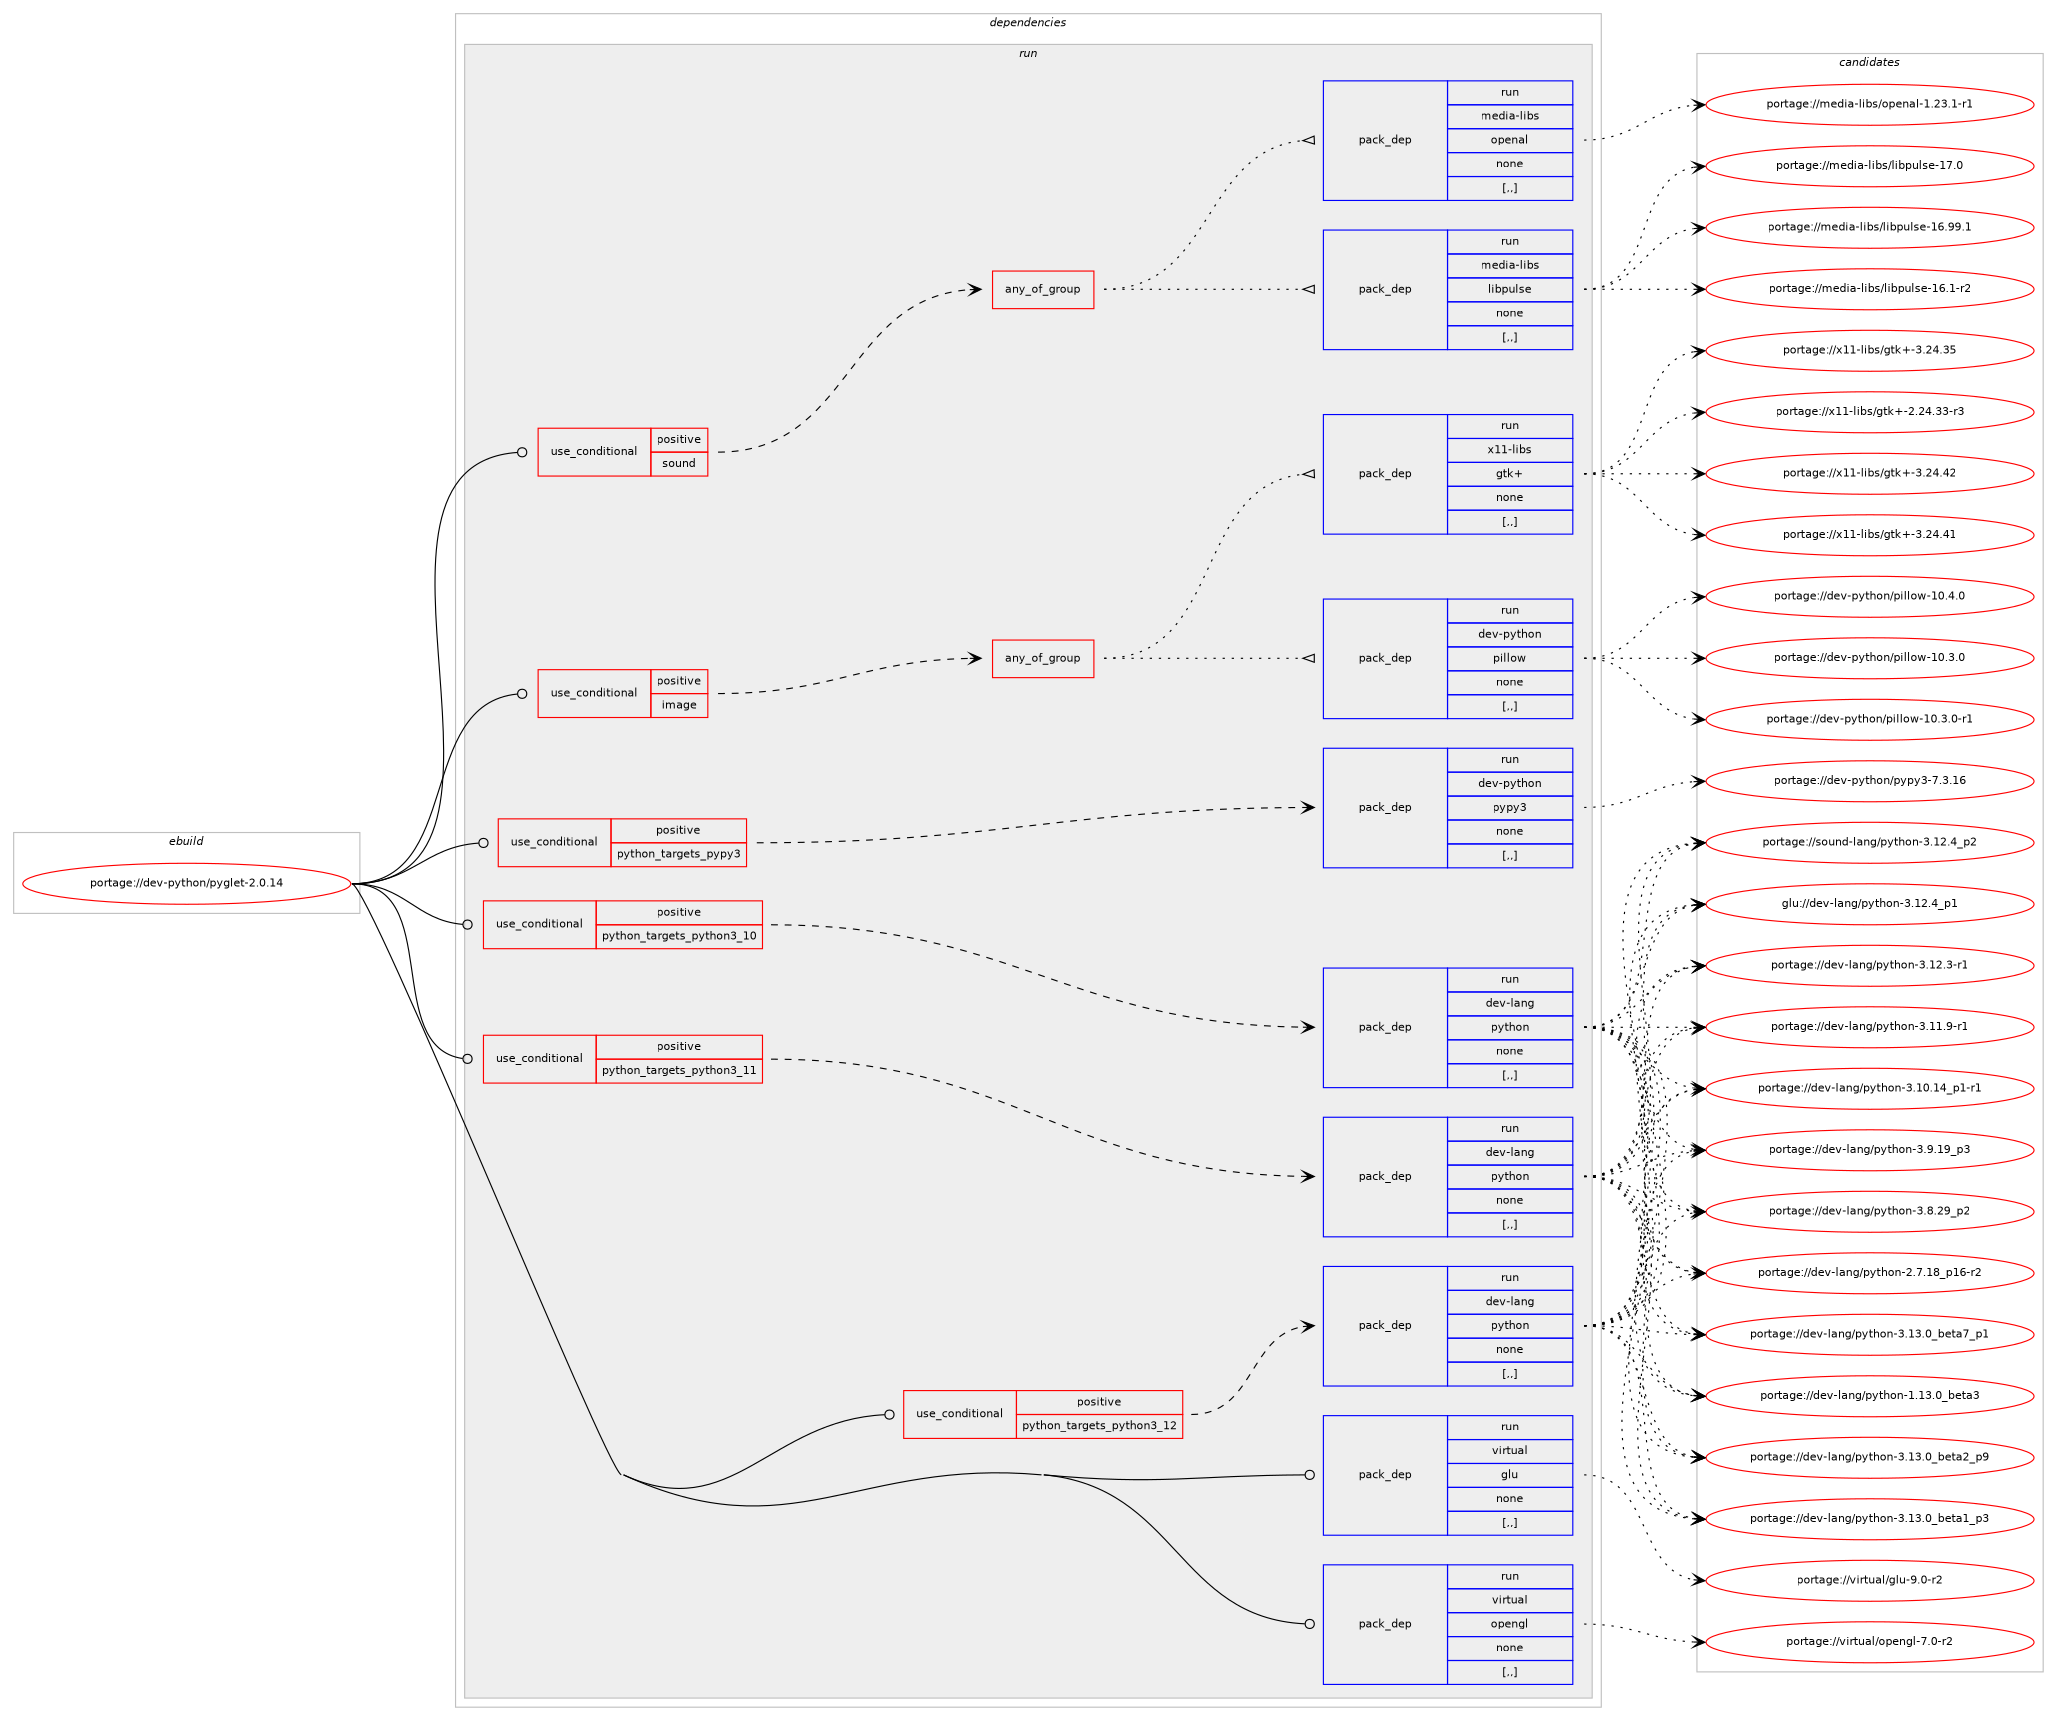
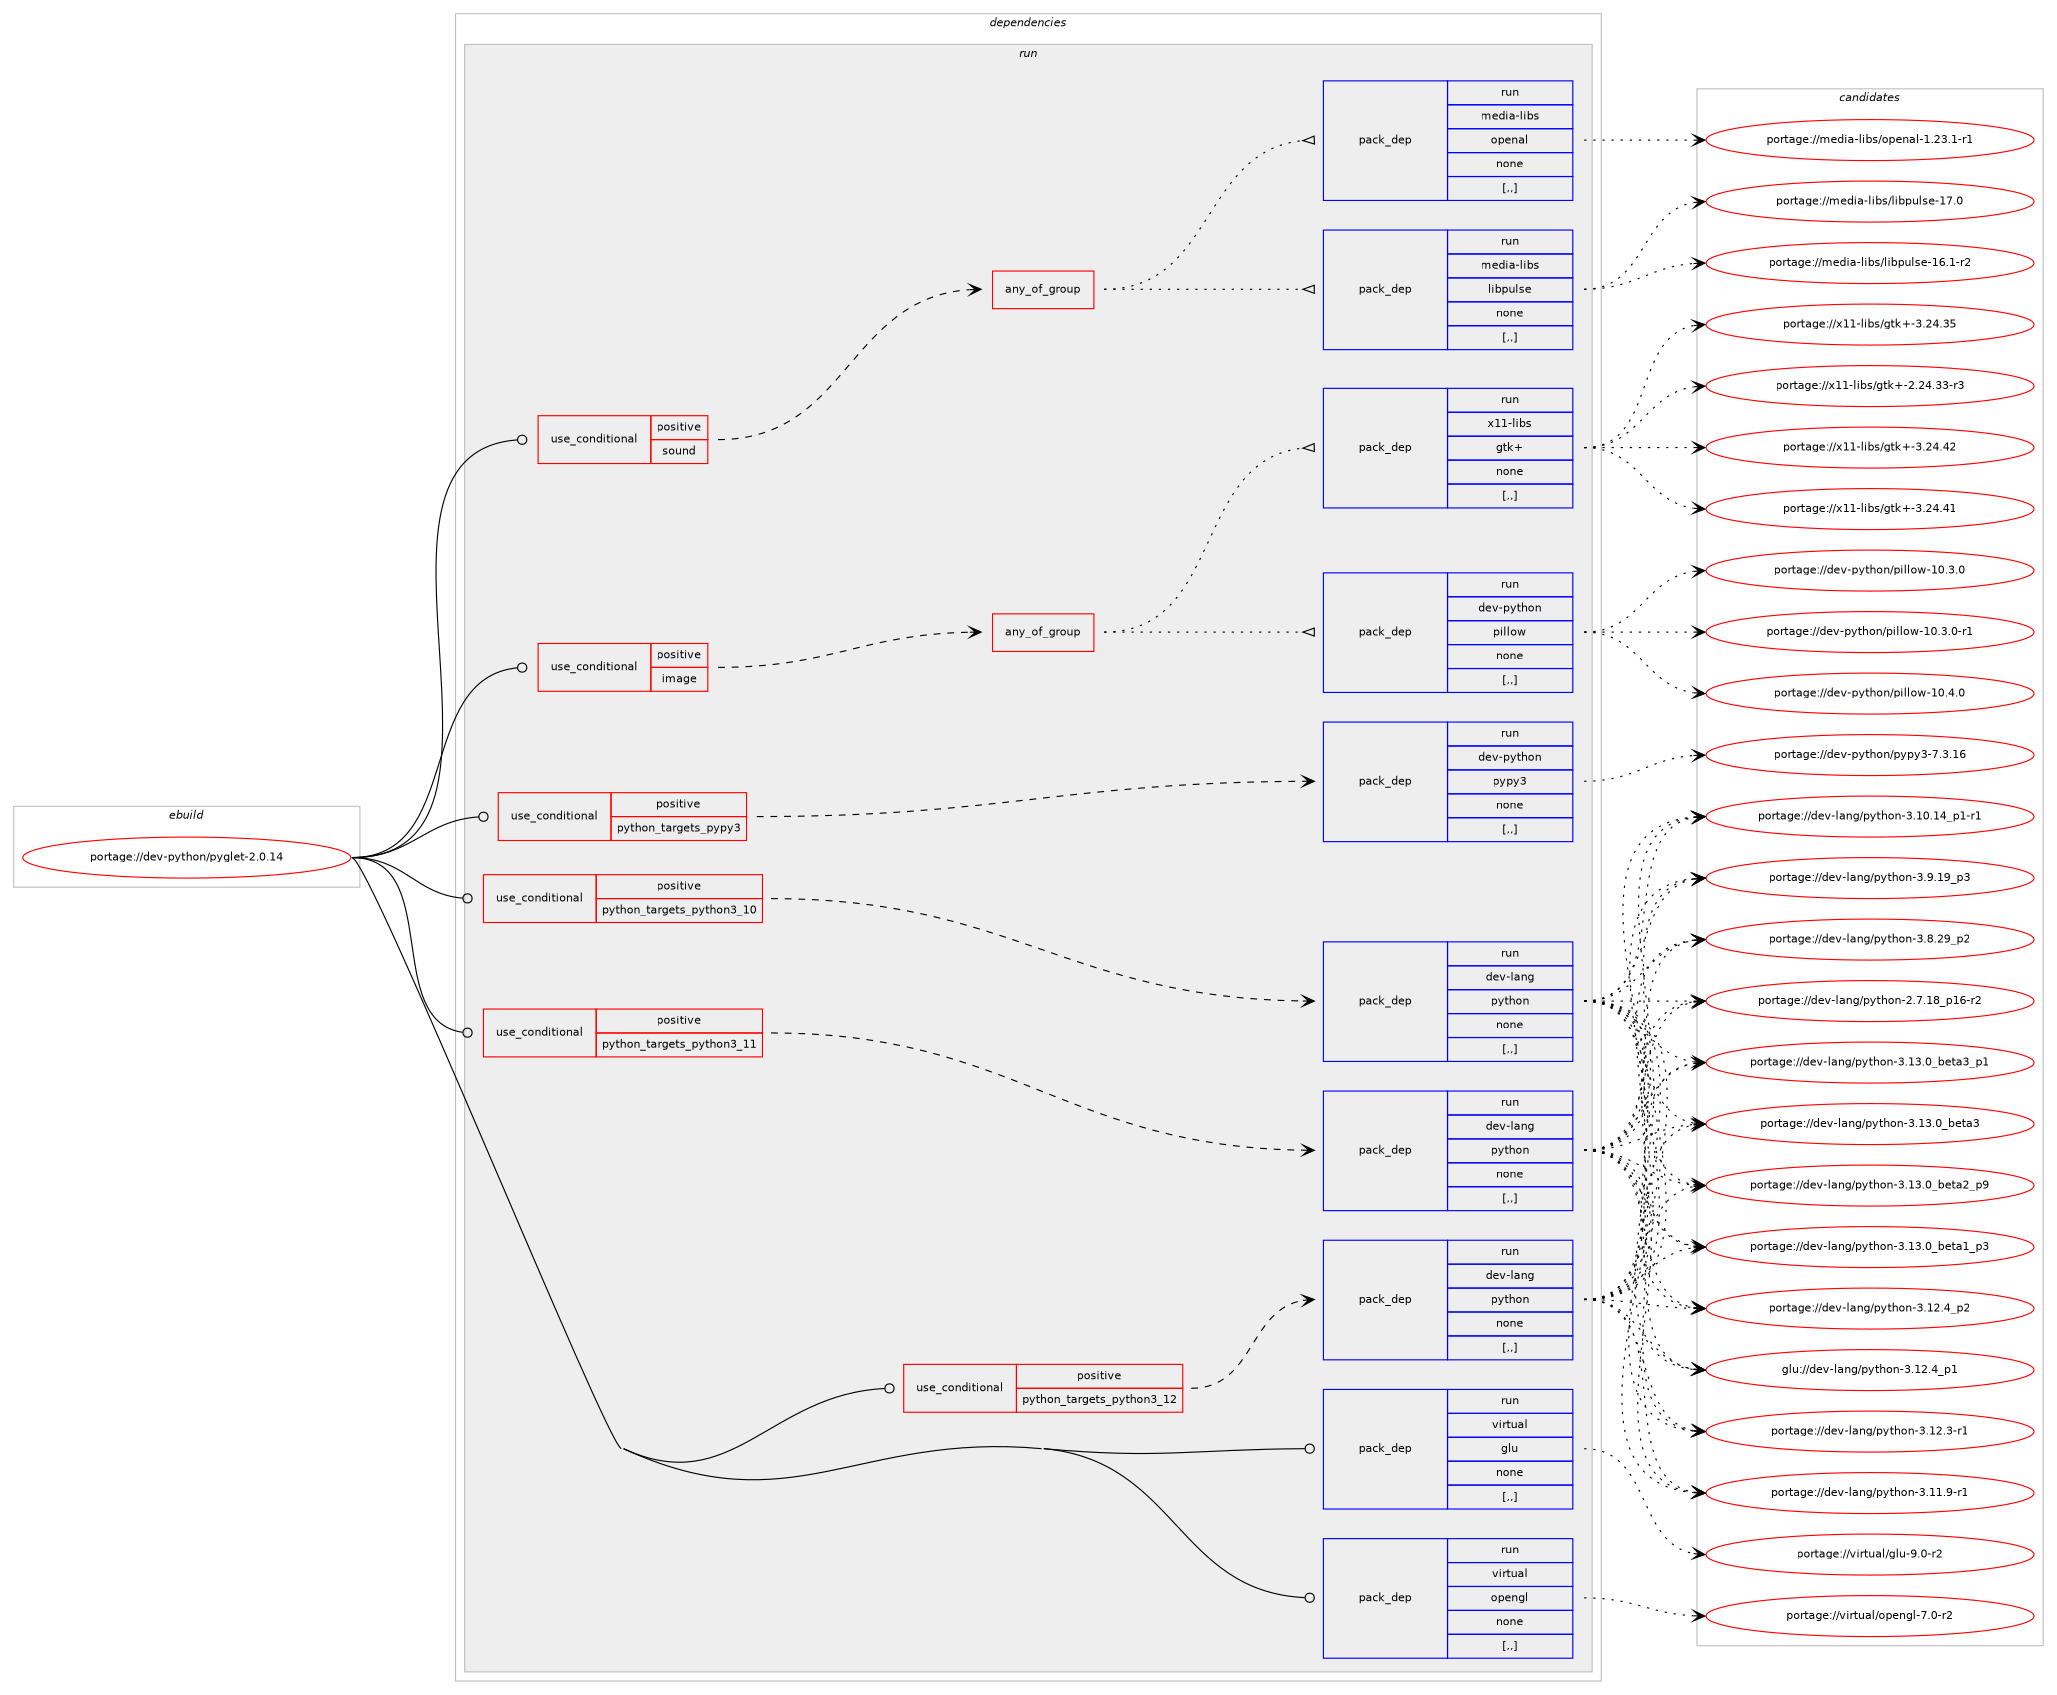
node "portage://media-libs/libpulse-16.99.1": removed
node "portage://sound-lang/python-3.12.4_p2": label "portage://sound-lang/python-3.12.4_p2" -> "portage://dev-lang/python-3.12.4_p2"
node "portage://dev-lang/python-3.13.0_beta7_p1": label "portage://dev-lang/python-3.13.0_beta7_p1" -> "portage://dev-lang/python-3.13.0_beta3_p1"
node "portage://dev-lang/python-1.13.0_beta3": label "portage://dev-lang/python-1.13.0_beta3" -> "portage://dev-lang/python-3.13.0_beta3"
